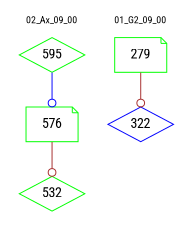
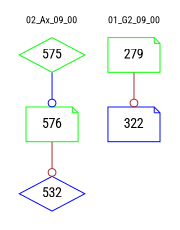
node "595": label "595" -> "575"
node "322": shape diamond -> note
node "532": color green -> blue
